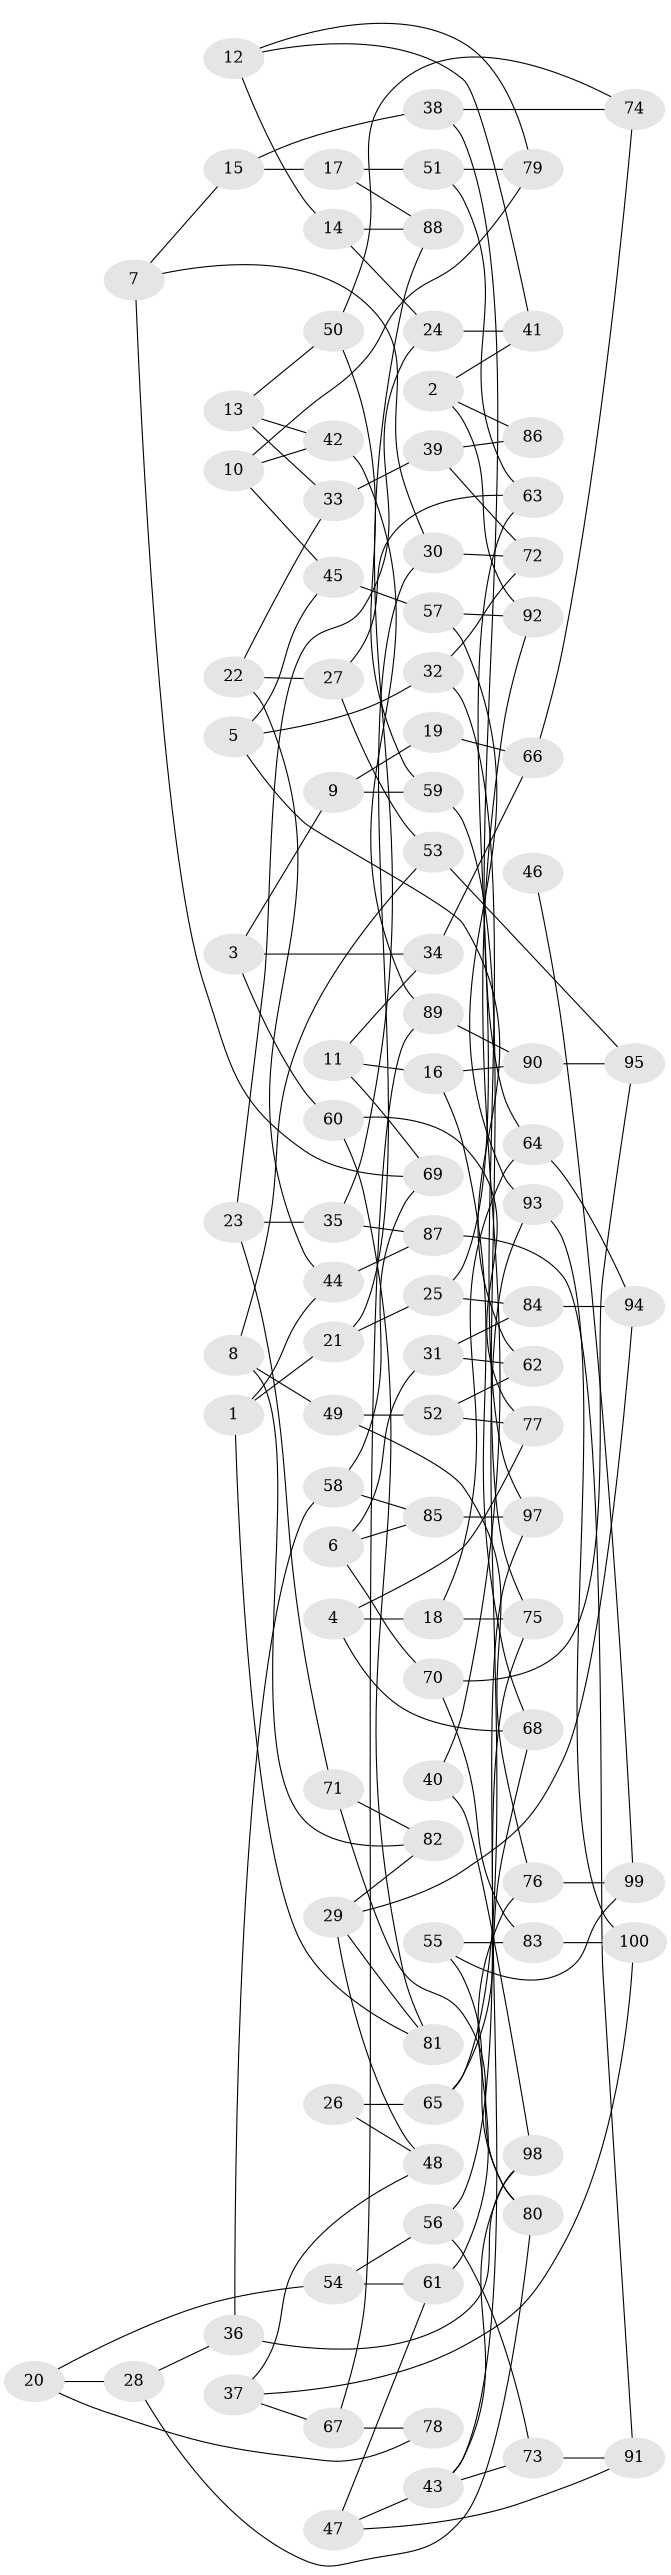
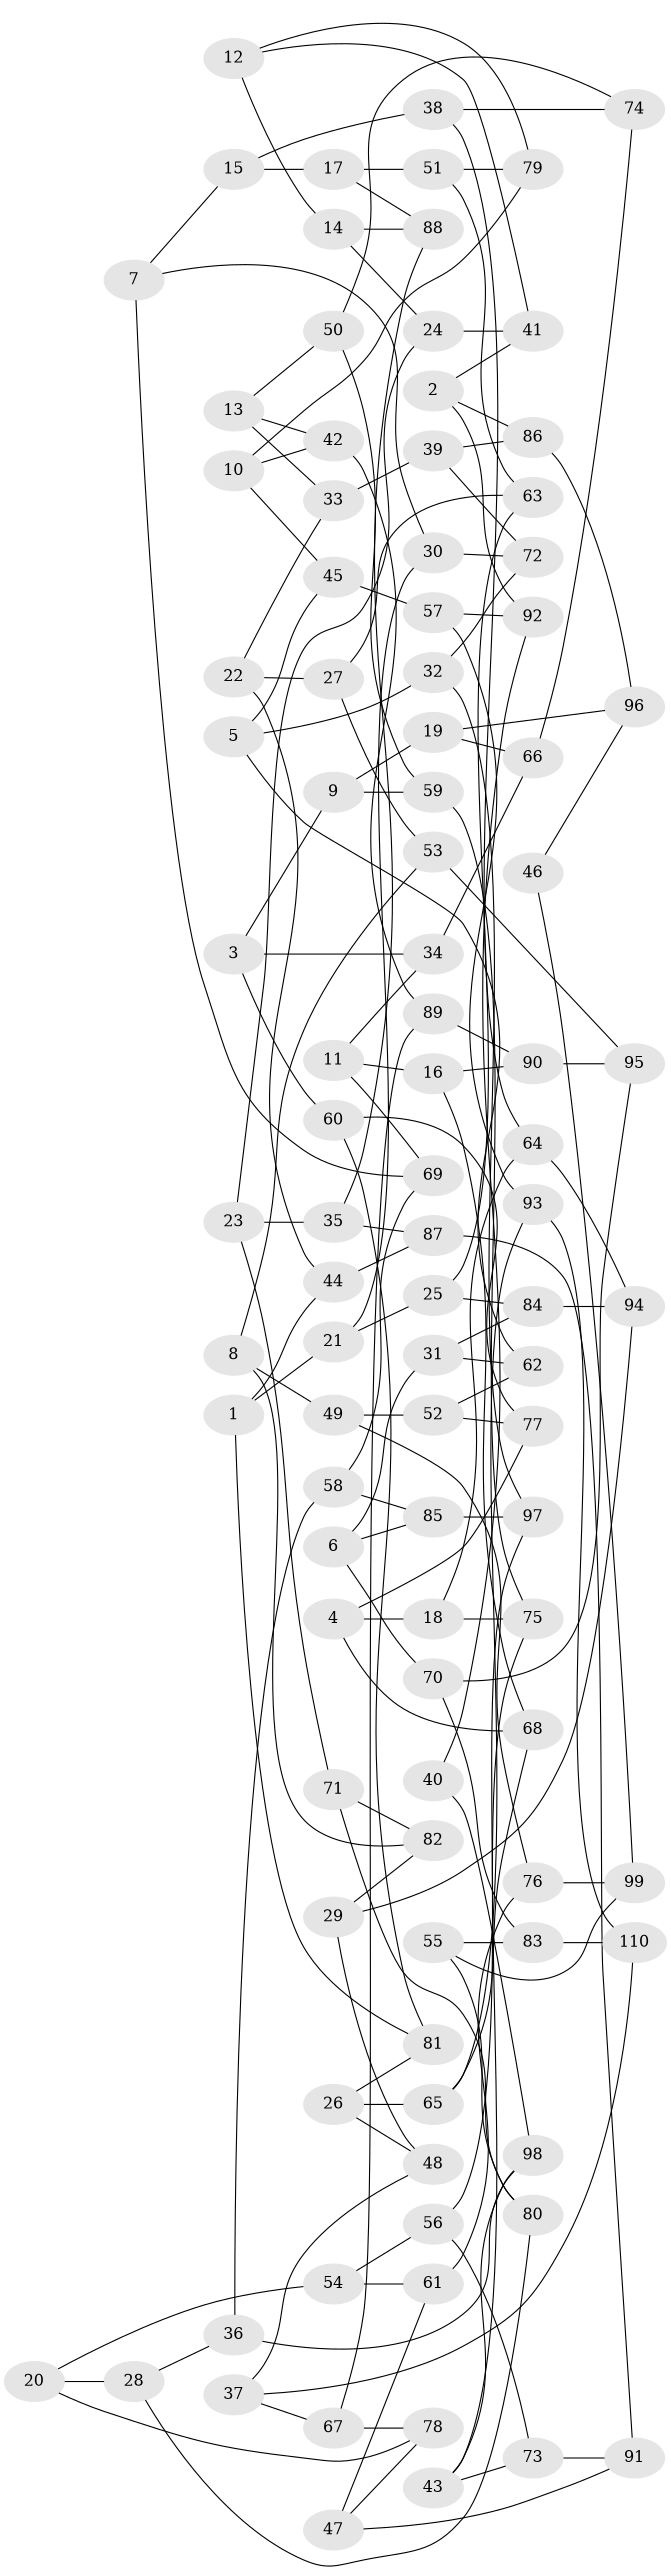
node "96": added
node "100": label "100" -> "110"
edge "29" -- "81": now "26" -- "81"
edge "43" -- "47": now "78" -- "47"
